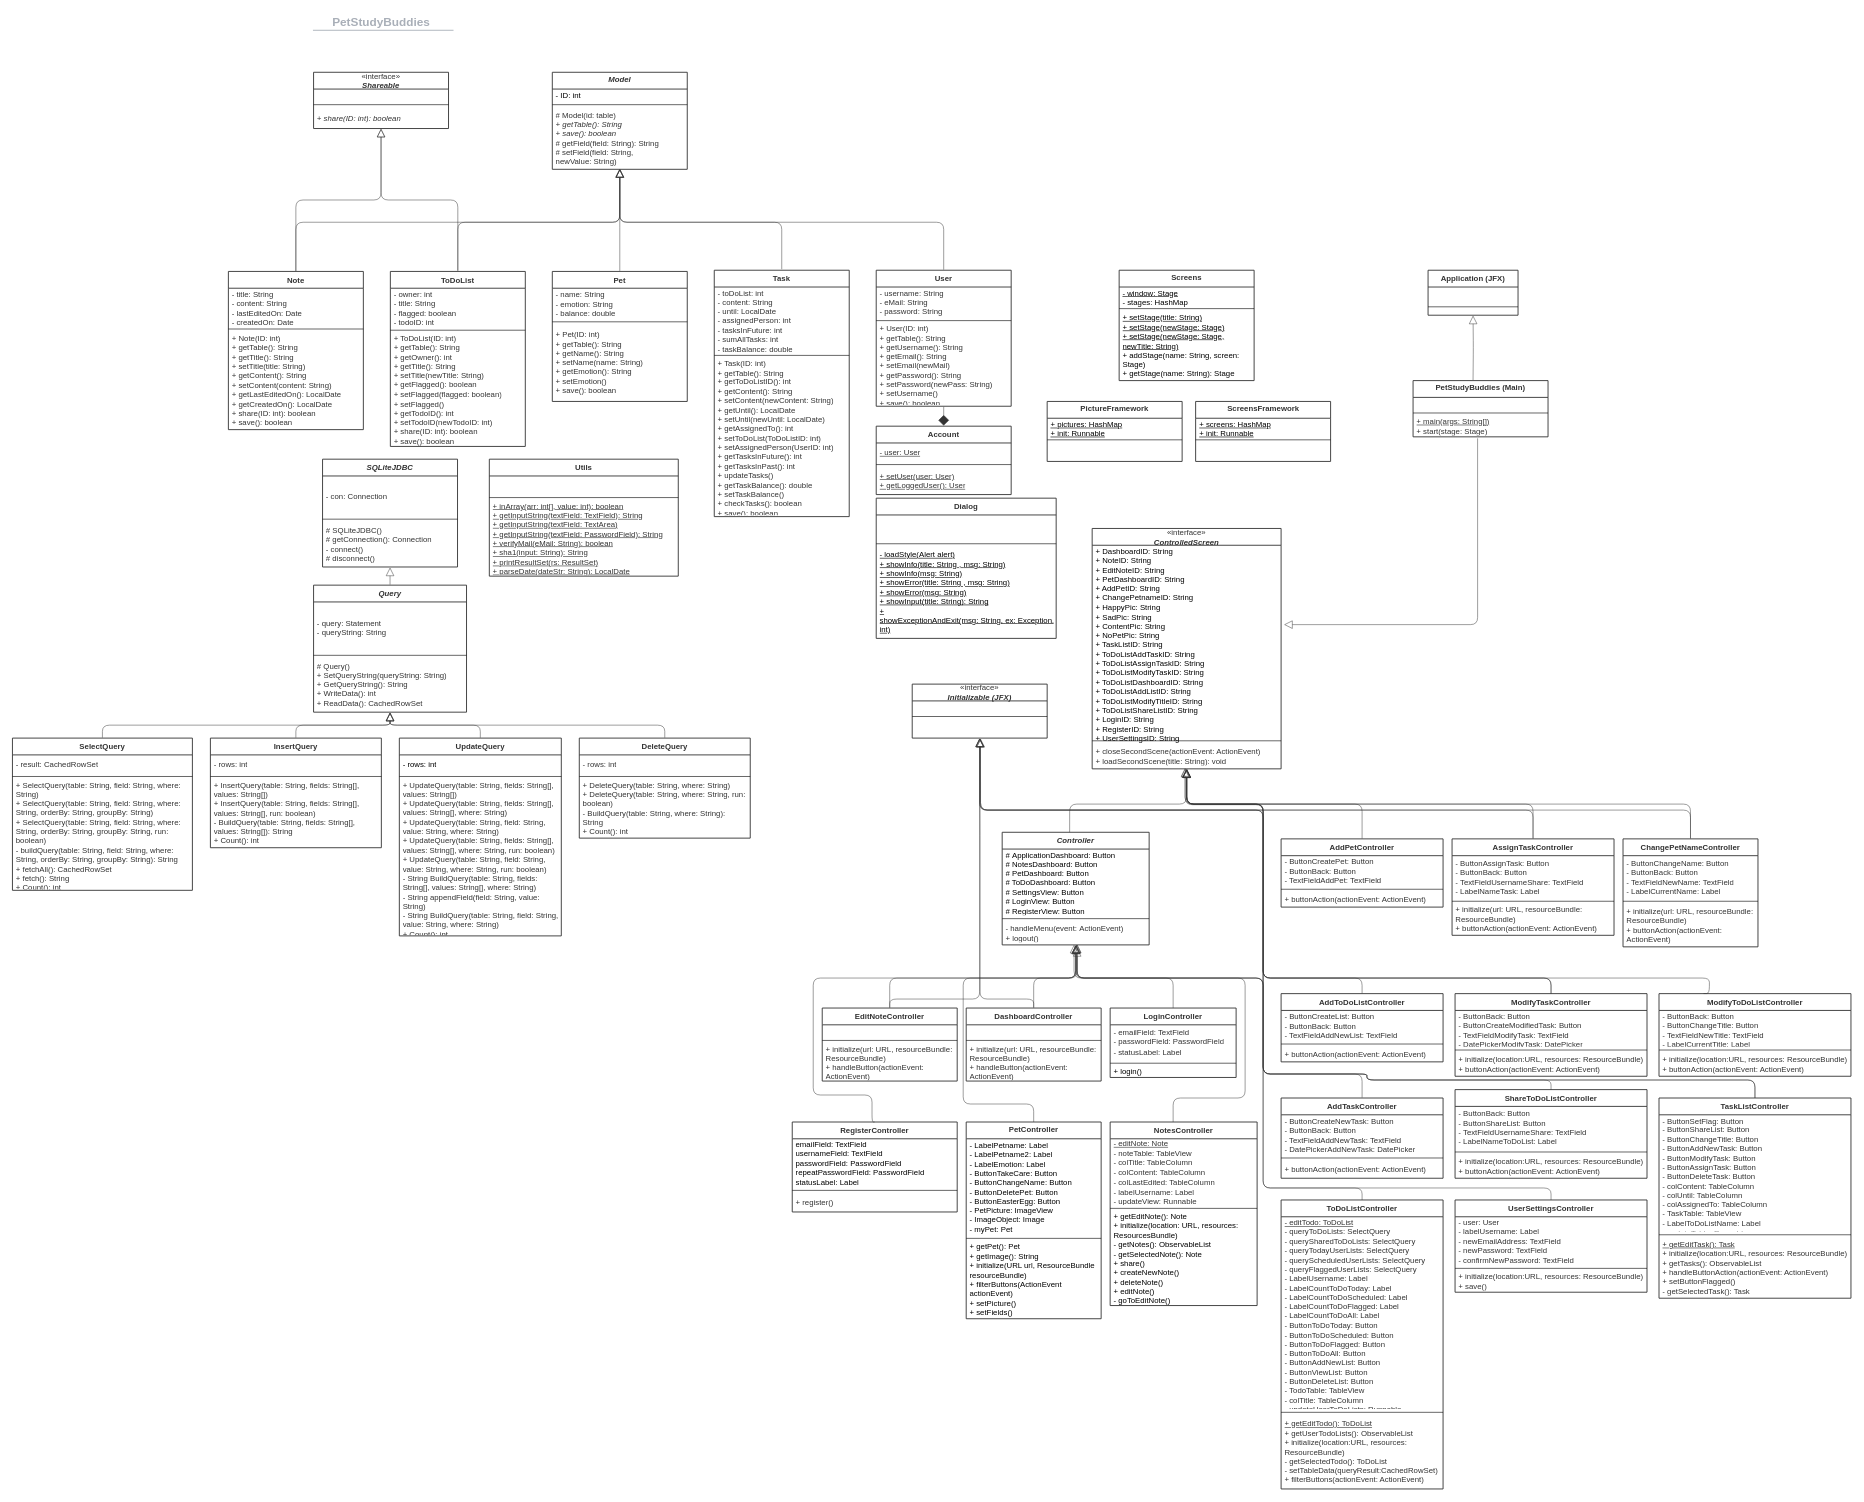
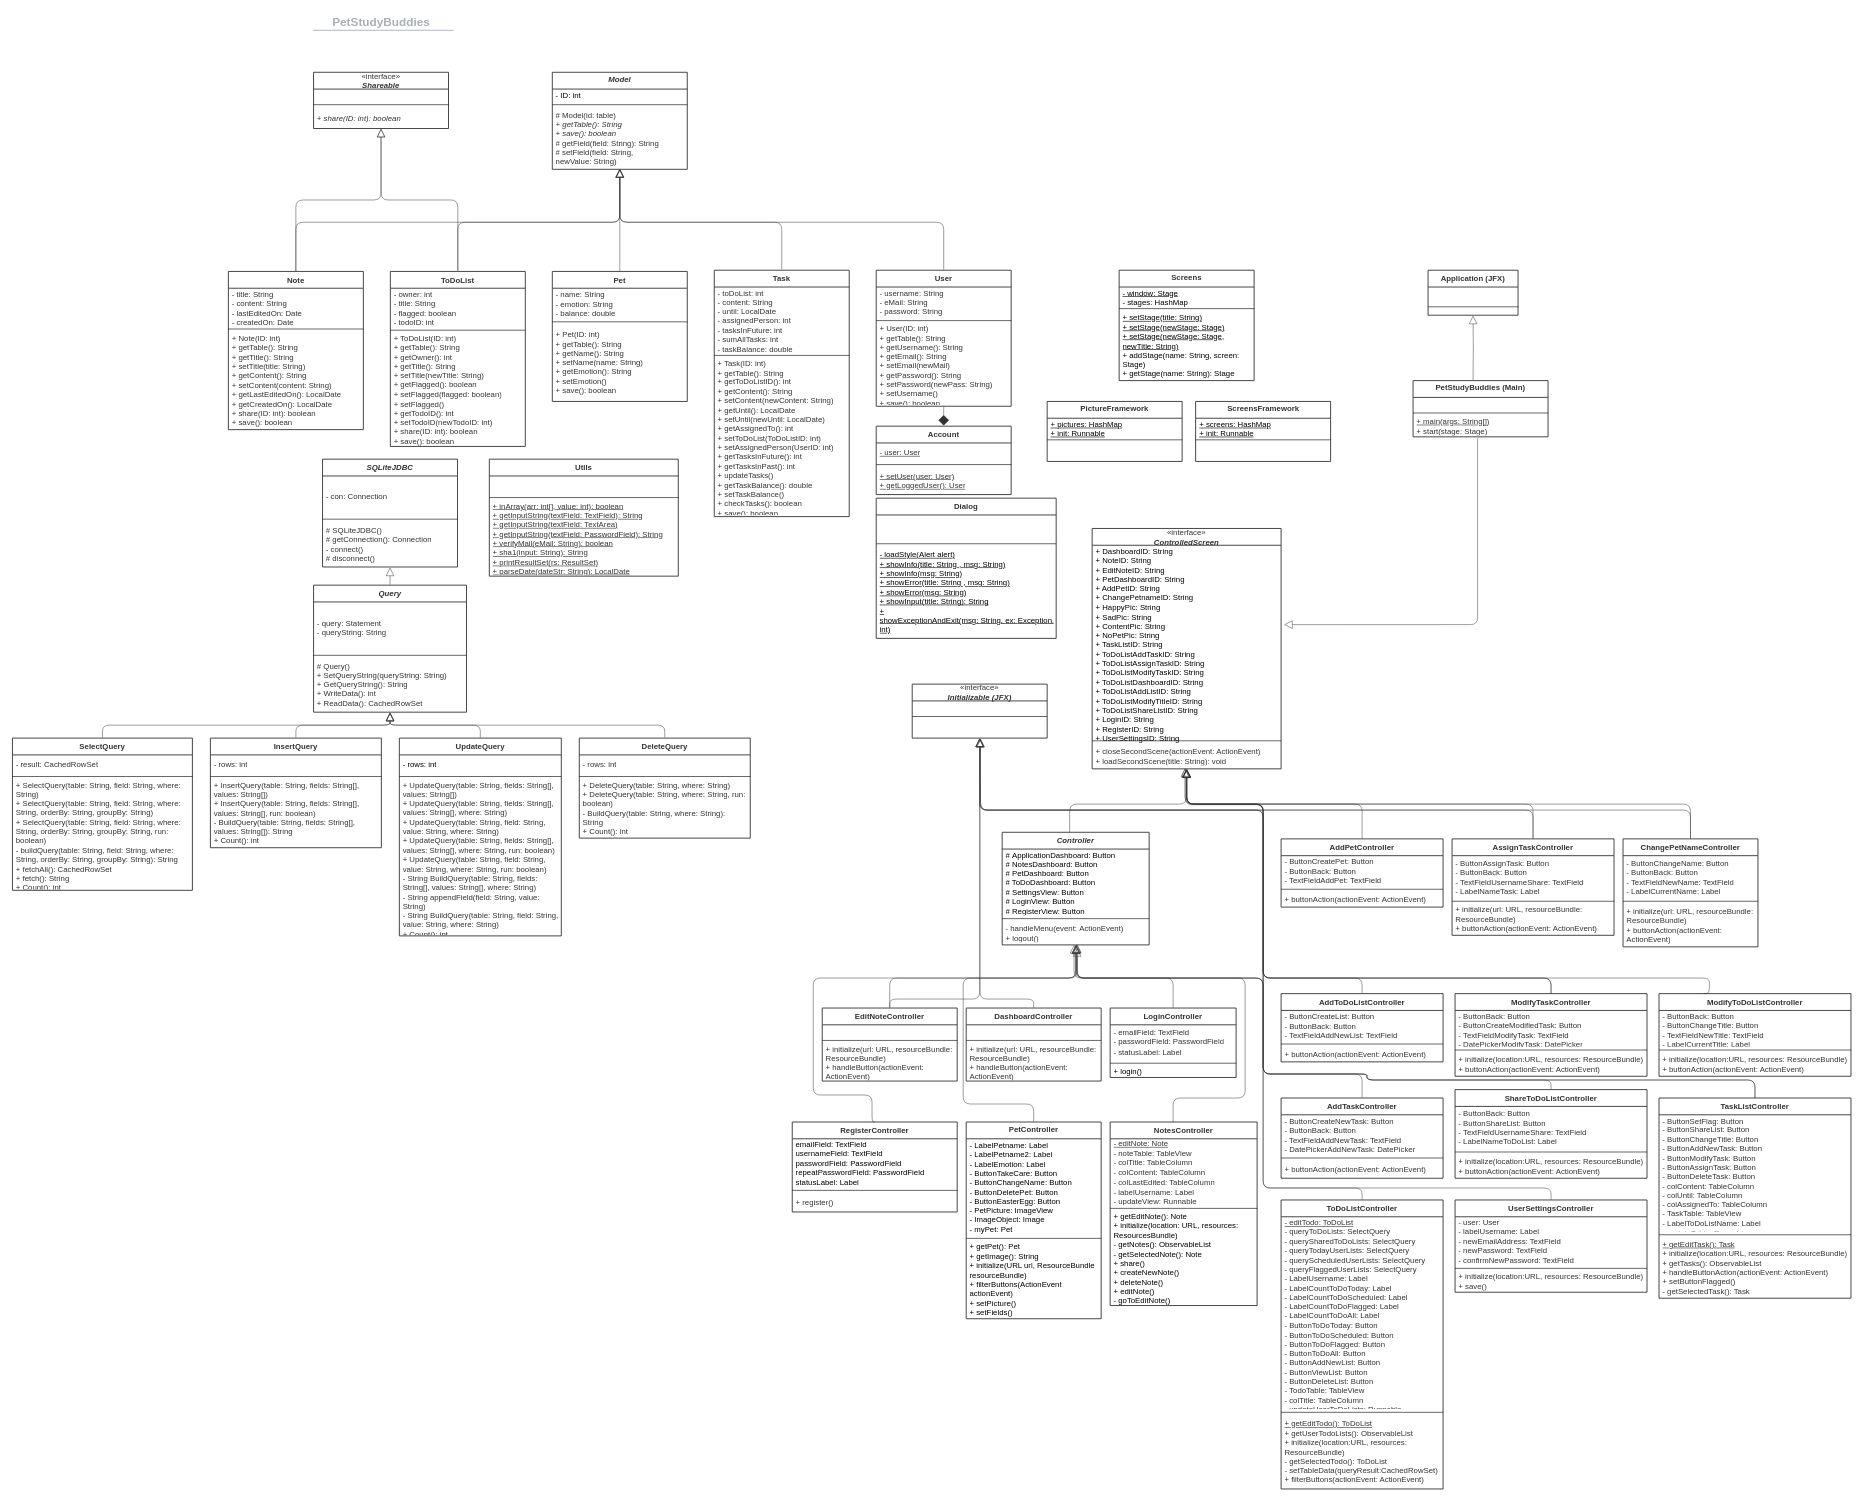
edge "DashboardController" -> "Controller": removed
